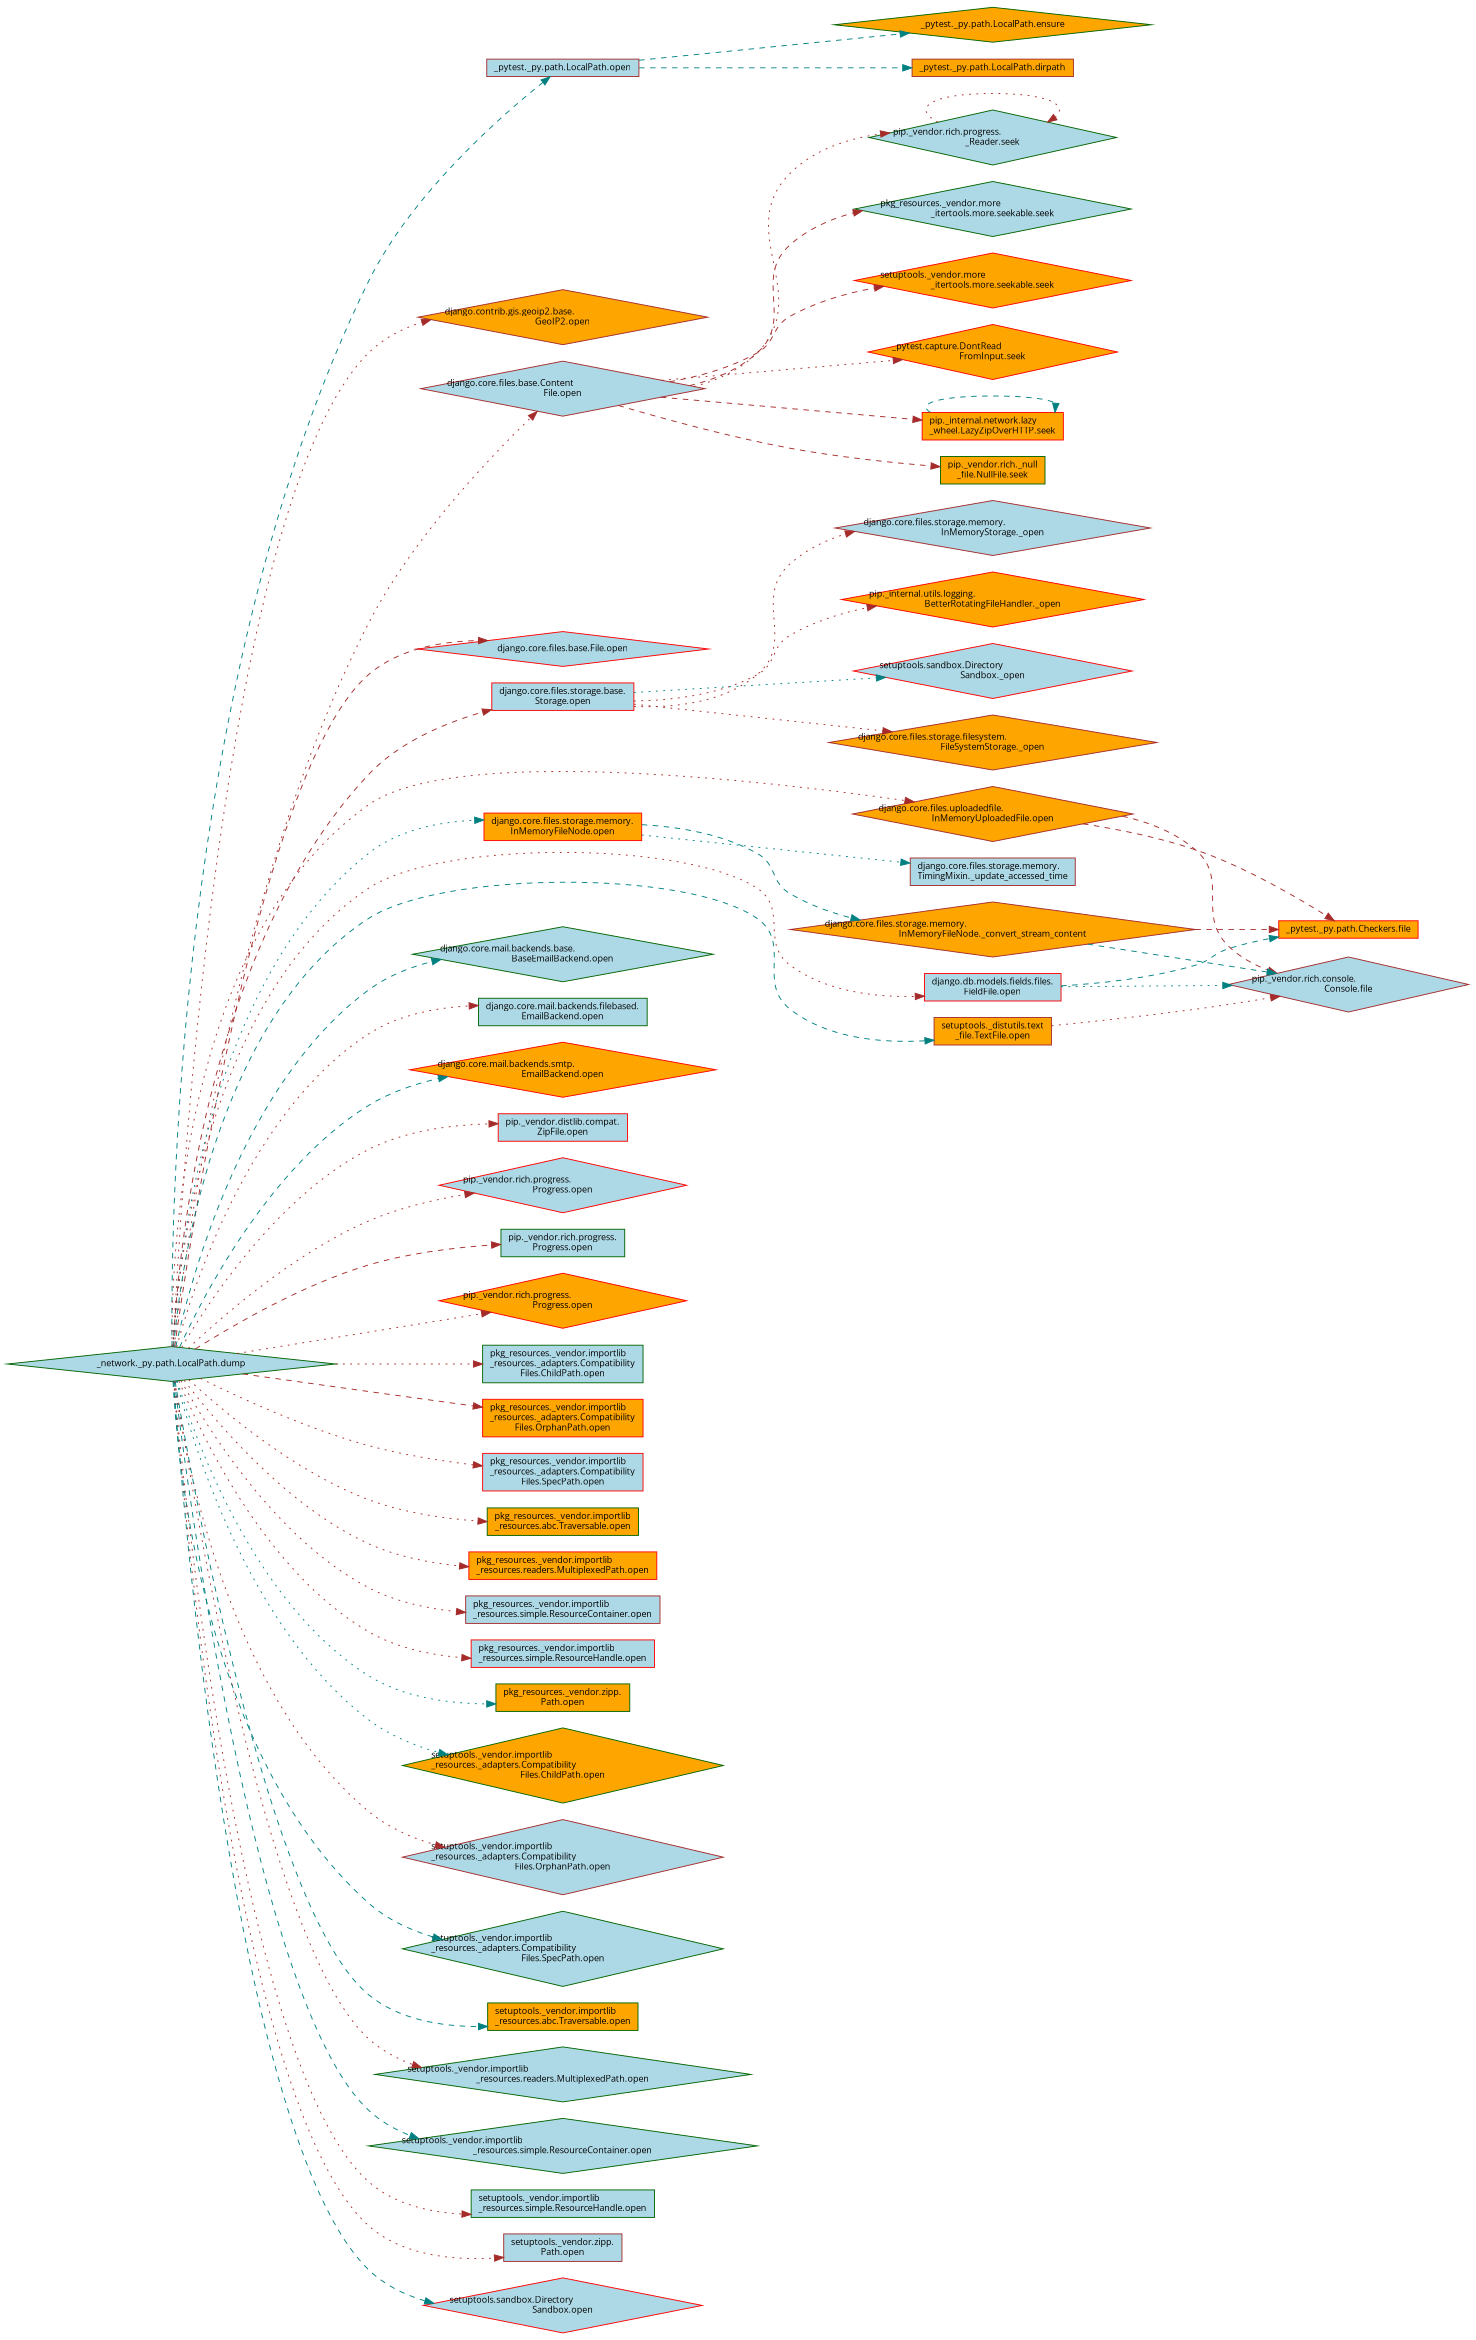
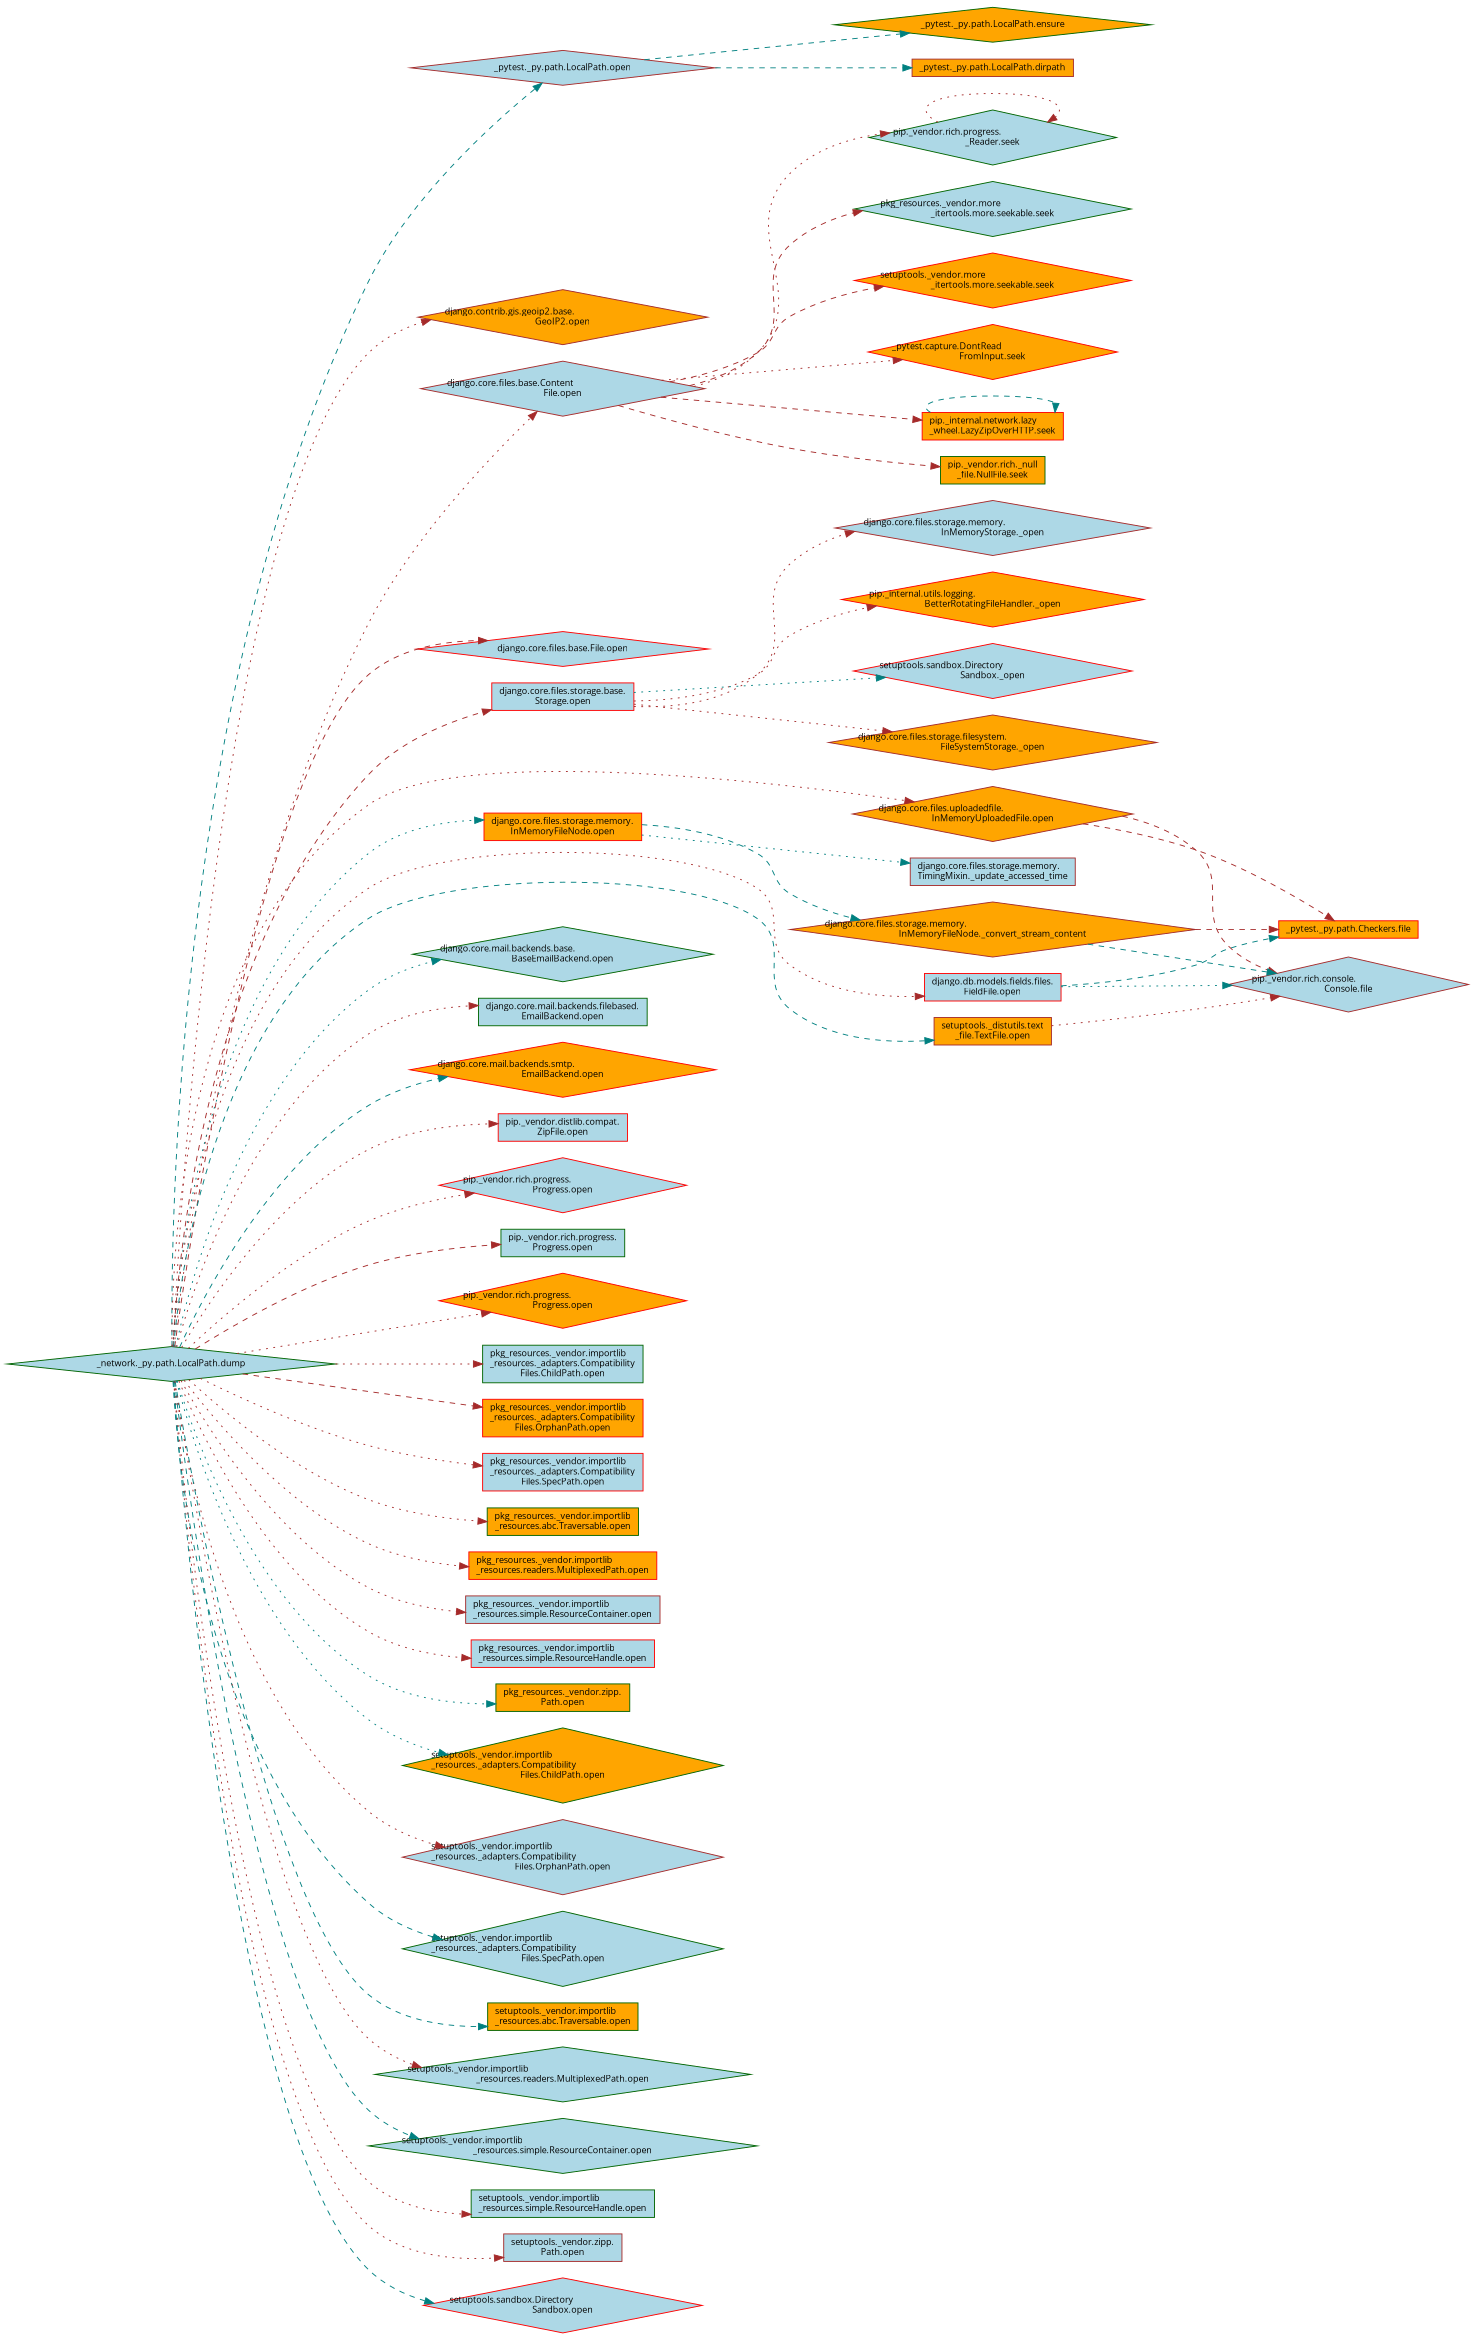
node "_pytest._py.path.LocalPath.open": shape box -> diamond
edge "_network._py.path.LocalPath.dump" -> "django.core.mail.backends.base. BaseEmailBackend.open": style dashed -> dotted
